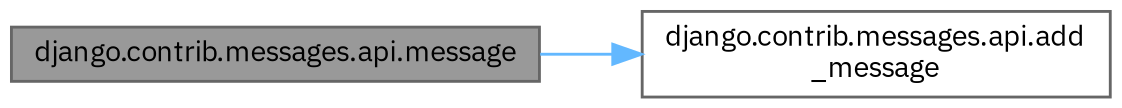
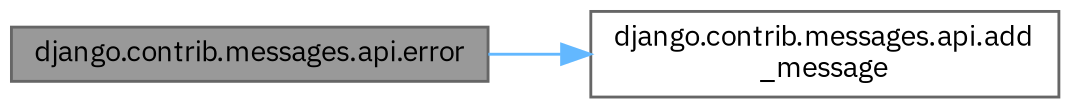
node "django.contrib.messages.api.message": label "django.contrib.messages.api.message" -> "django.contrib.messages.api.error"
